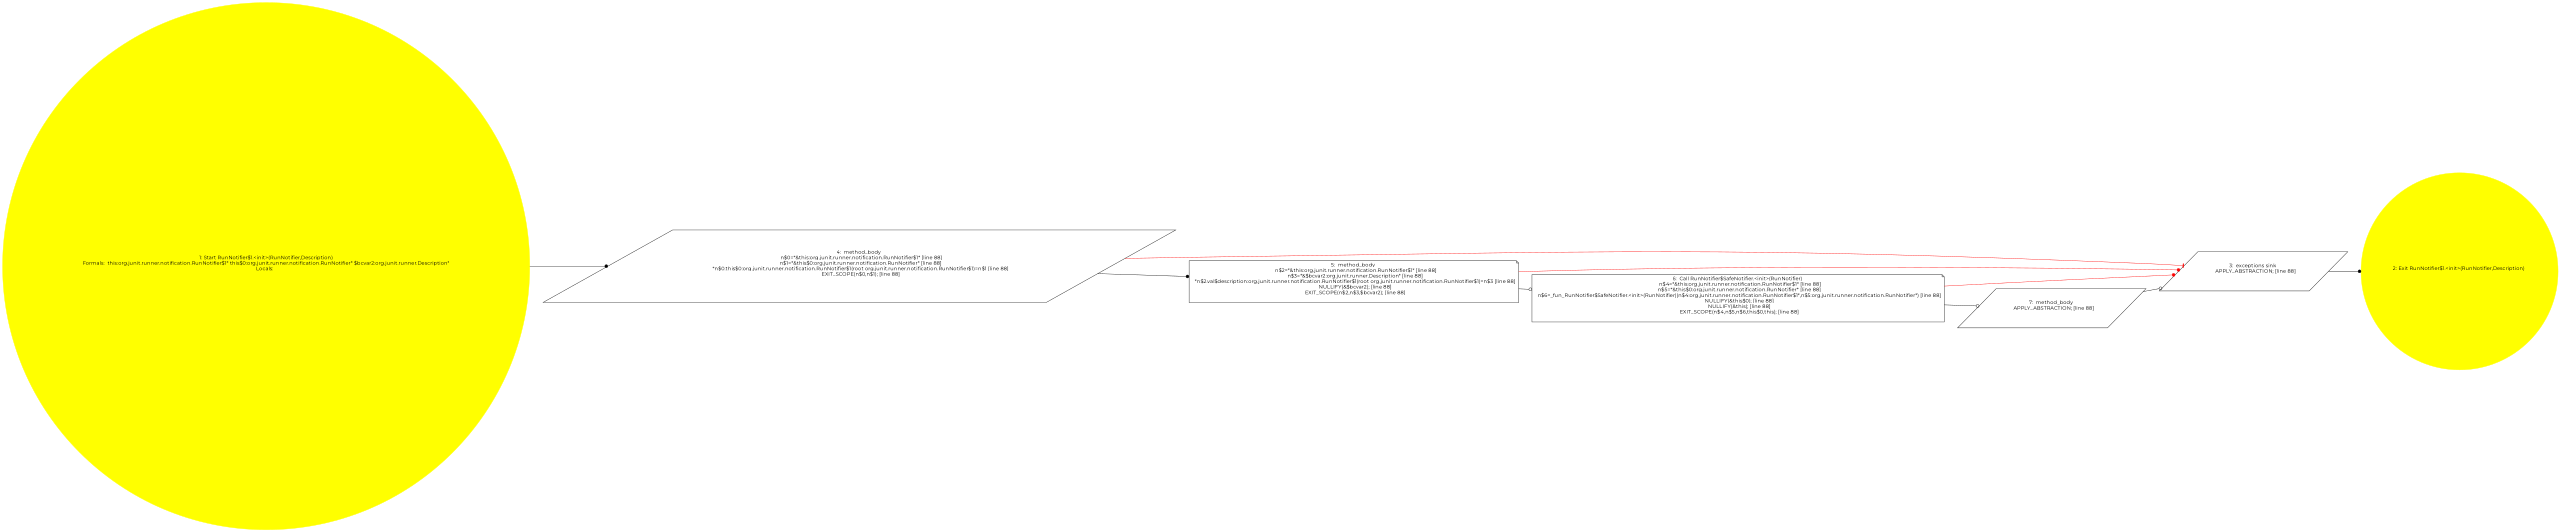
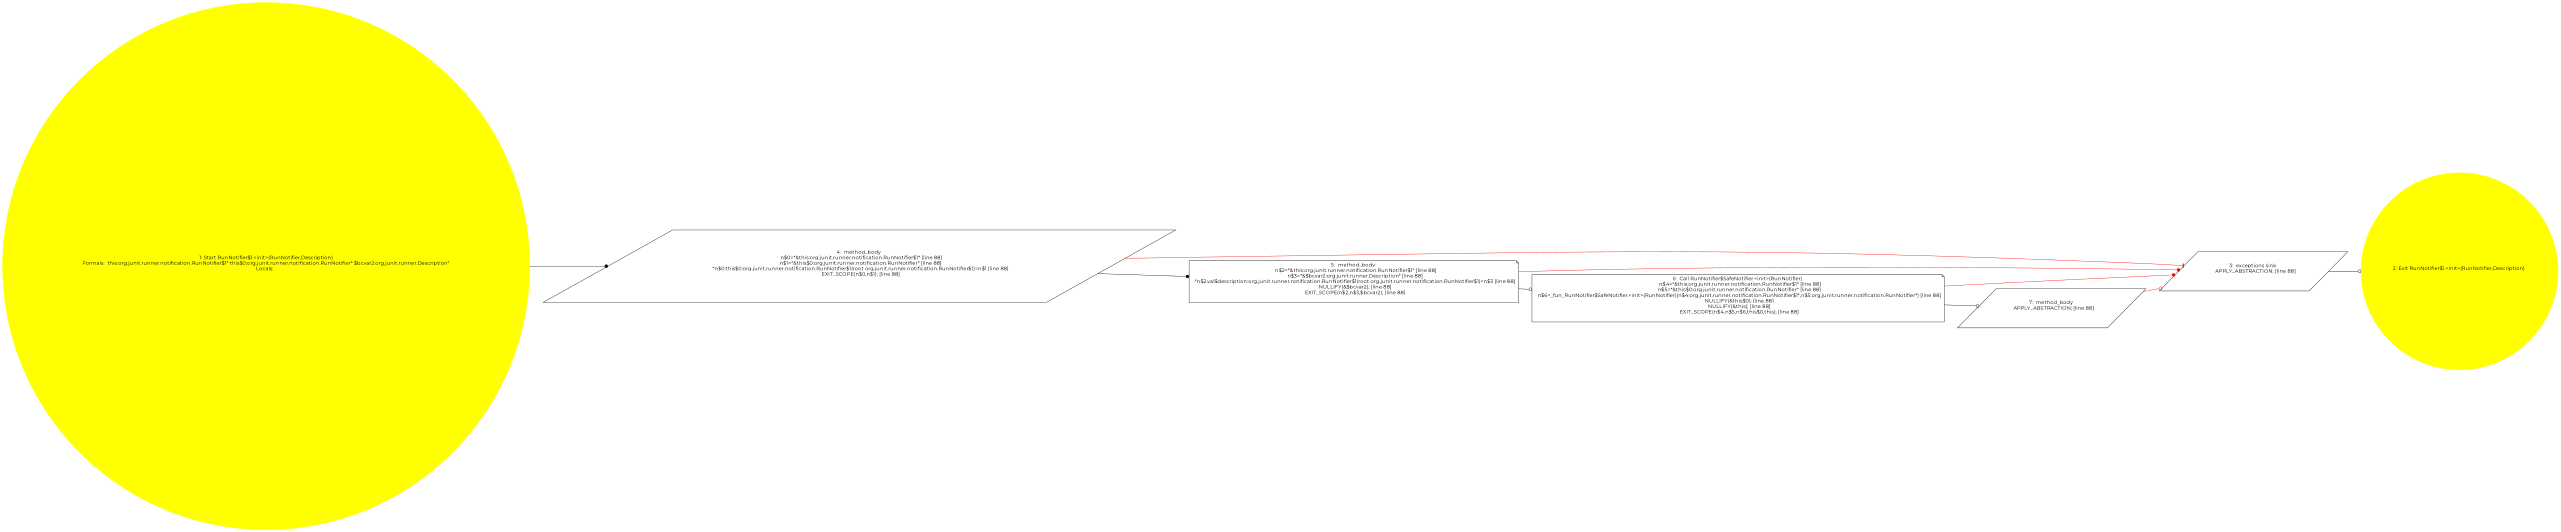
edge "3:  exceptions sink APPLY_ABSTRACTION; [line 88]" -> "2: Exit RunNotifier$1.<init>(RunNotifier,Description)": arrowhead dot -> odot
edge "7:  method_body APPLY_ABSTRACTION; [line 88]" -> "3:  exceptions sink APPLY_ABSTRACTION; [line 88]": color black -> red
